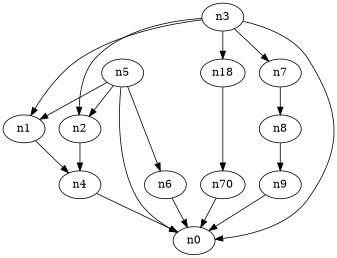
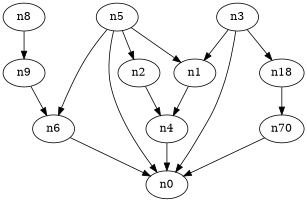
edge "n3" -> "n2": removed
node "n7": removed
edge "n9" -> "n0": now "n9" -> "n6"
